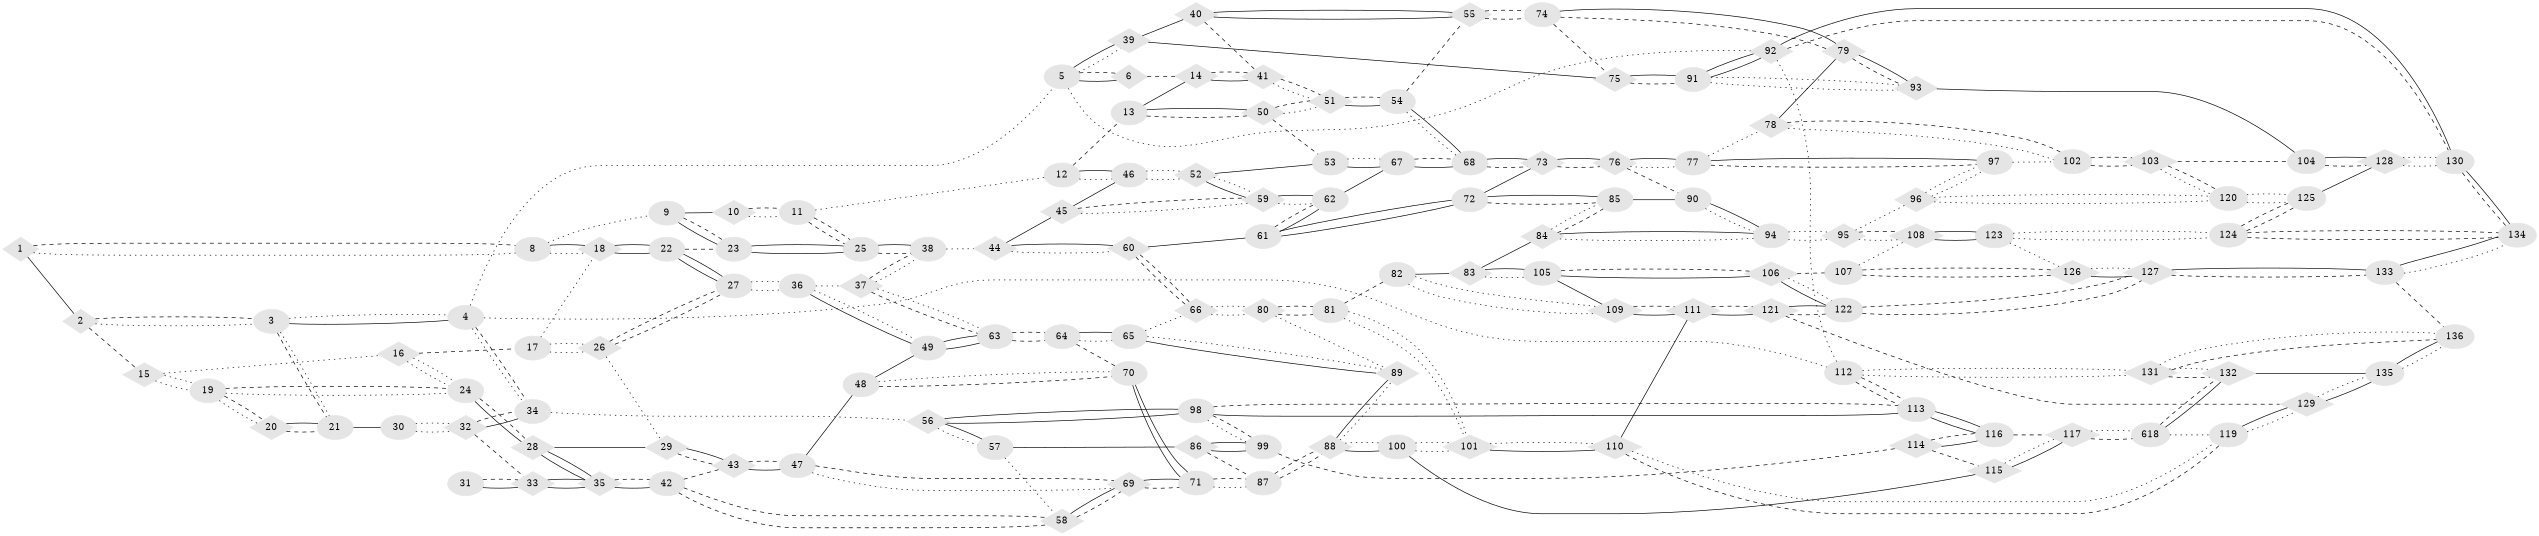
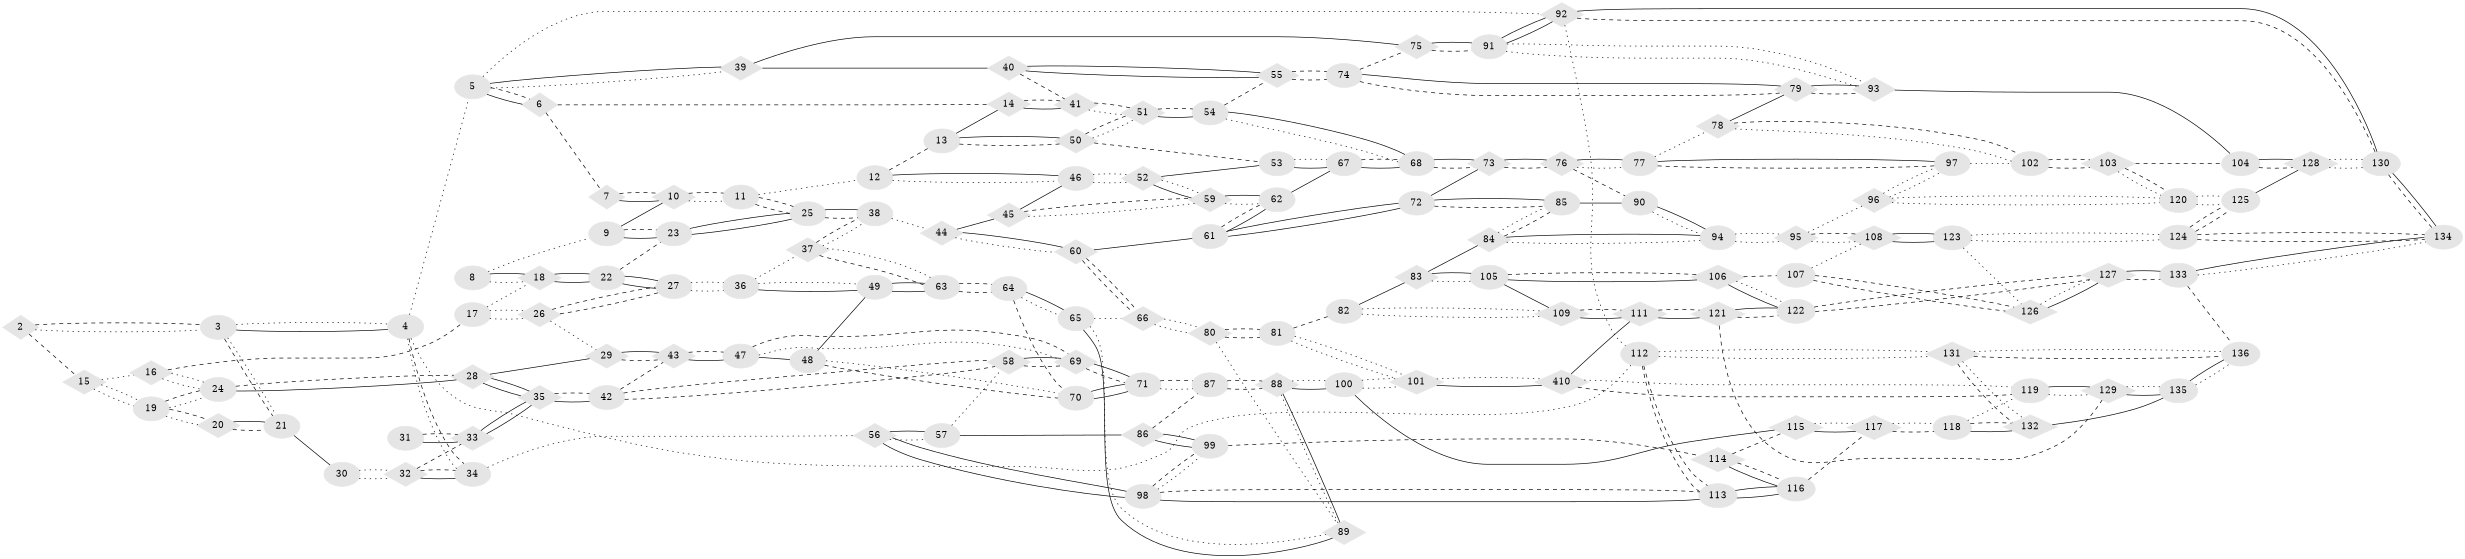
node "7": added
node "1": removed
node "618": label "618" -> "118"
node "110": label "110" -> "410"
